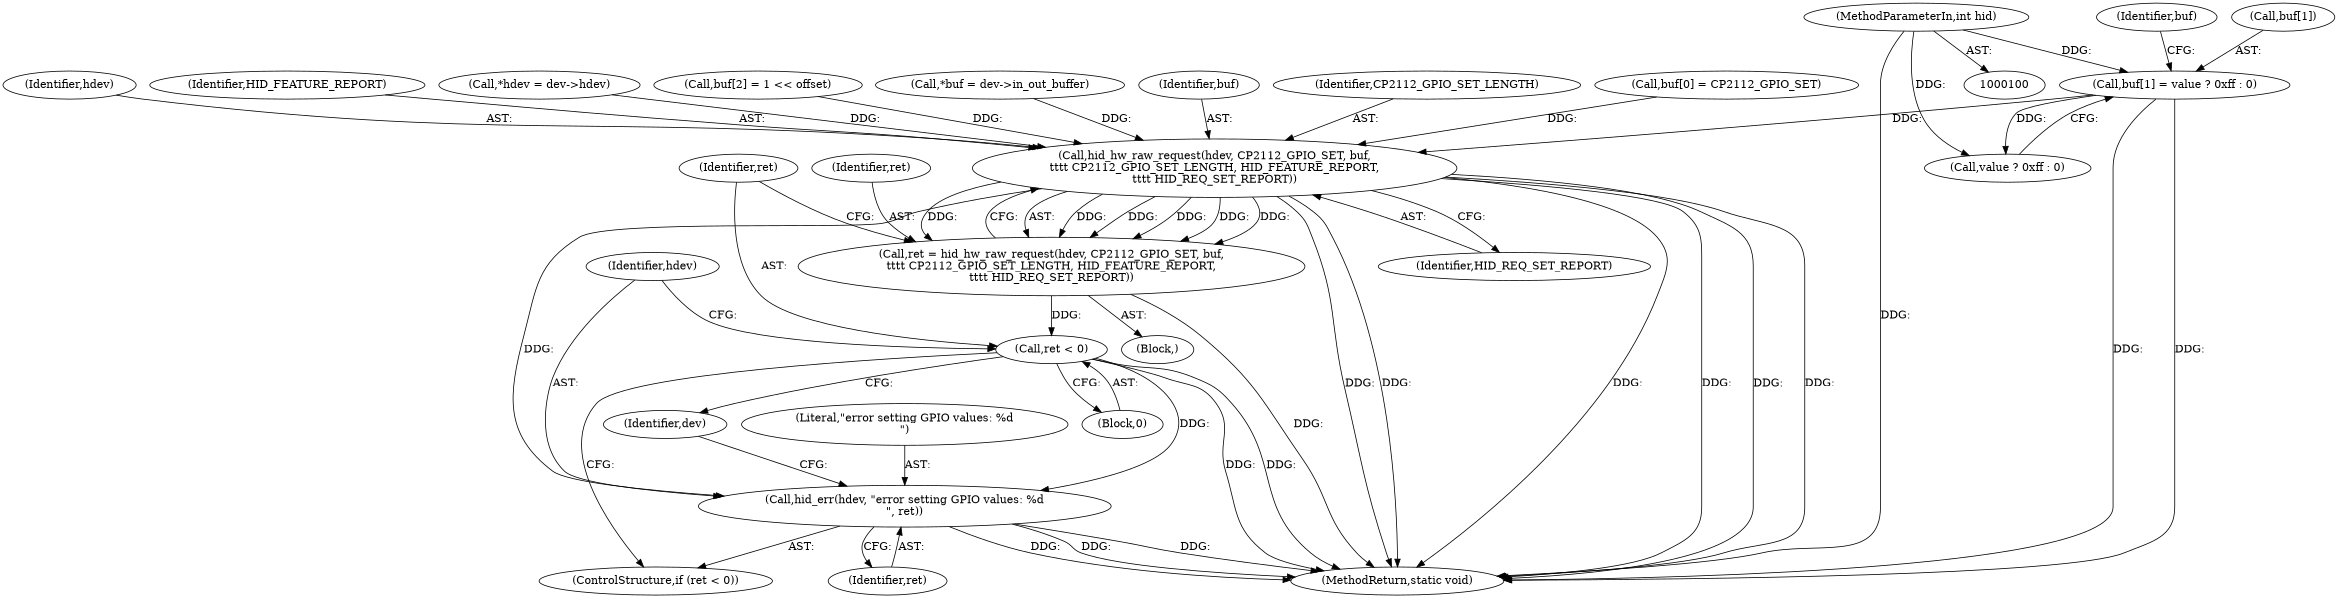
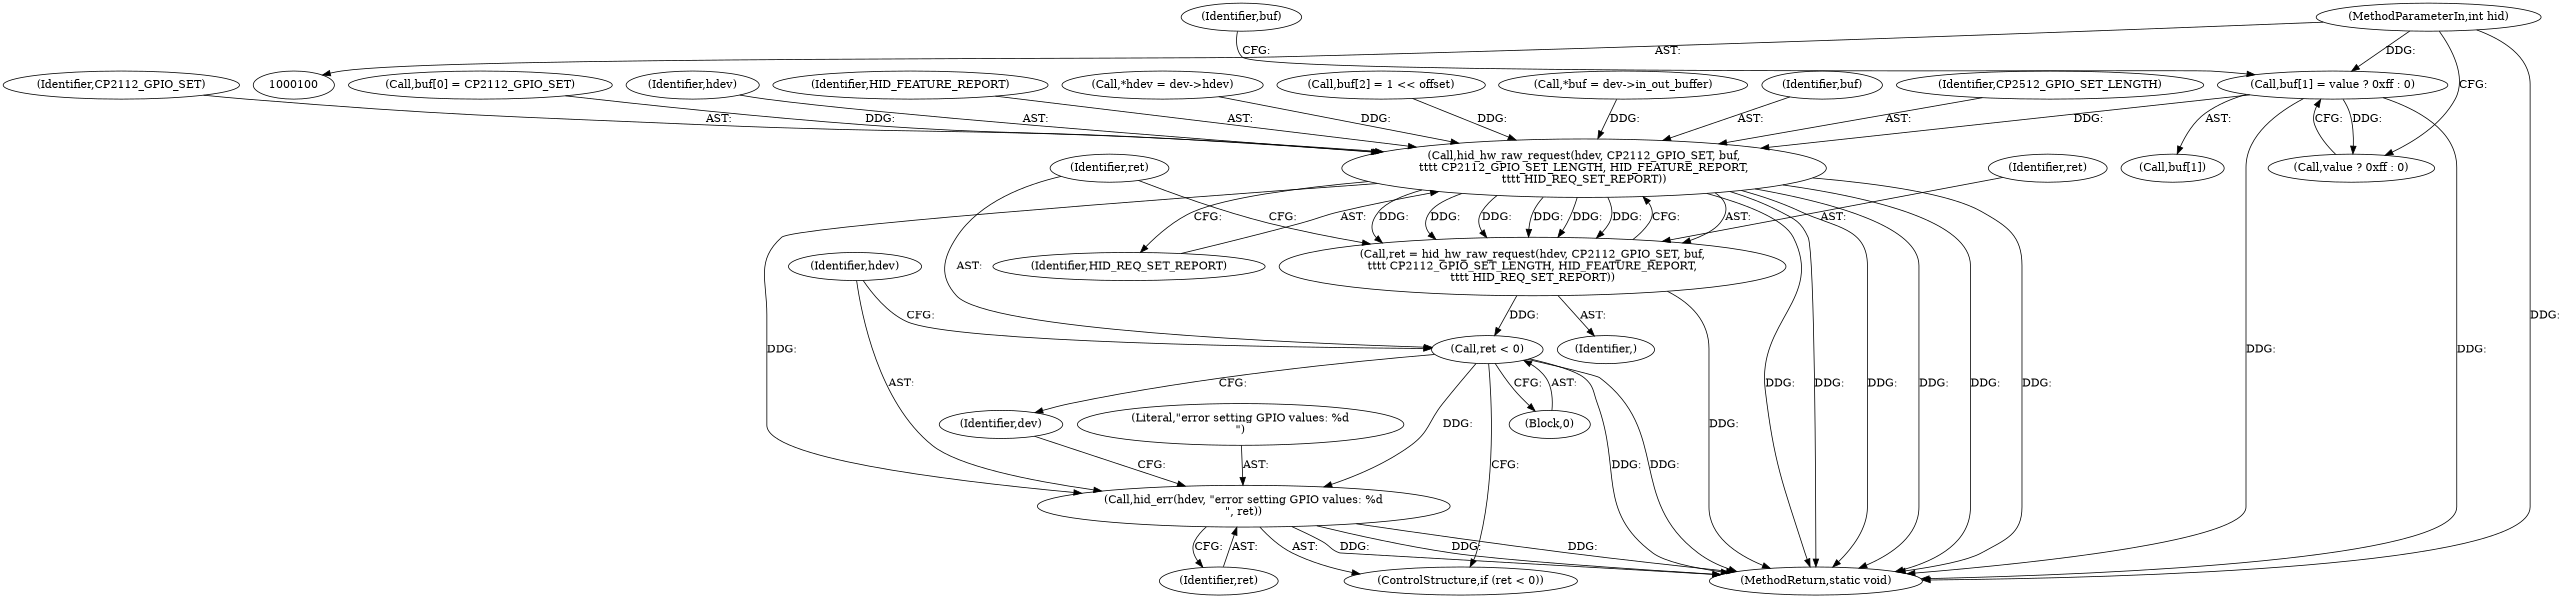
edge "(Call,buf[1])" -> "(Call,buf[1] = value ? 0xff : 0)": reversed
node "(Identifier,CP2112_GPIO_SET)": added
node "(Identifier,CP2112_GPIO_SET_LENGTH)": label "(Identifier,CP2112_GPIO_SET_LENGTH)" -> "(Identifier,CP2512_GPIO_SET_LENGTH)"
edge "(MethodParameterIn,int hid)" -> "(Call,value ? 0xff : 0)": label "DDG: " -> "CFG: "
node "(Block,)": label "(Block,)" -> "(Identifier,)"
